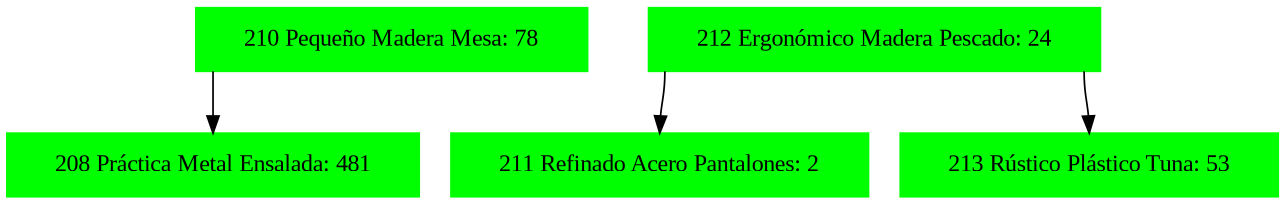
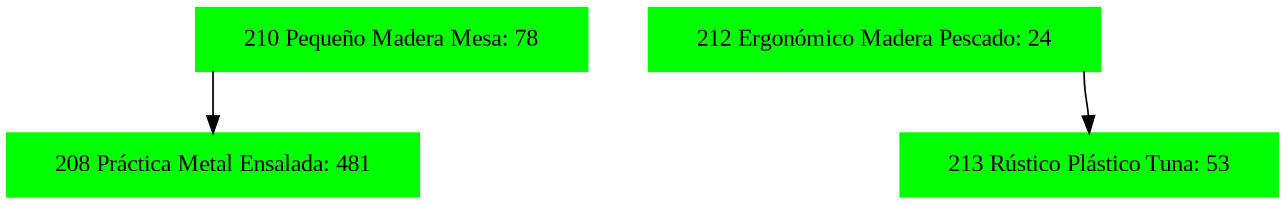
node "211 Refinado Acero Pantalones: 2": removed
